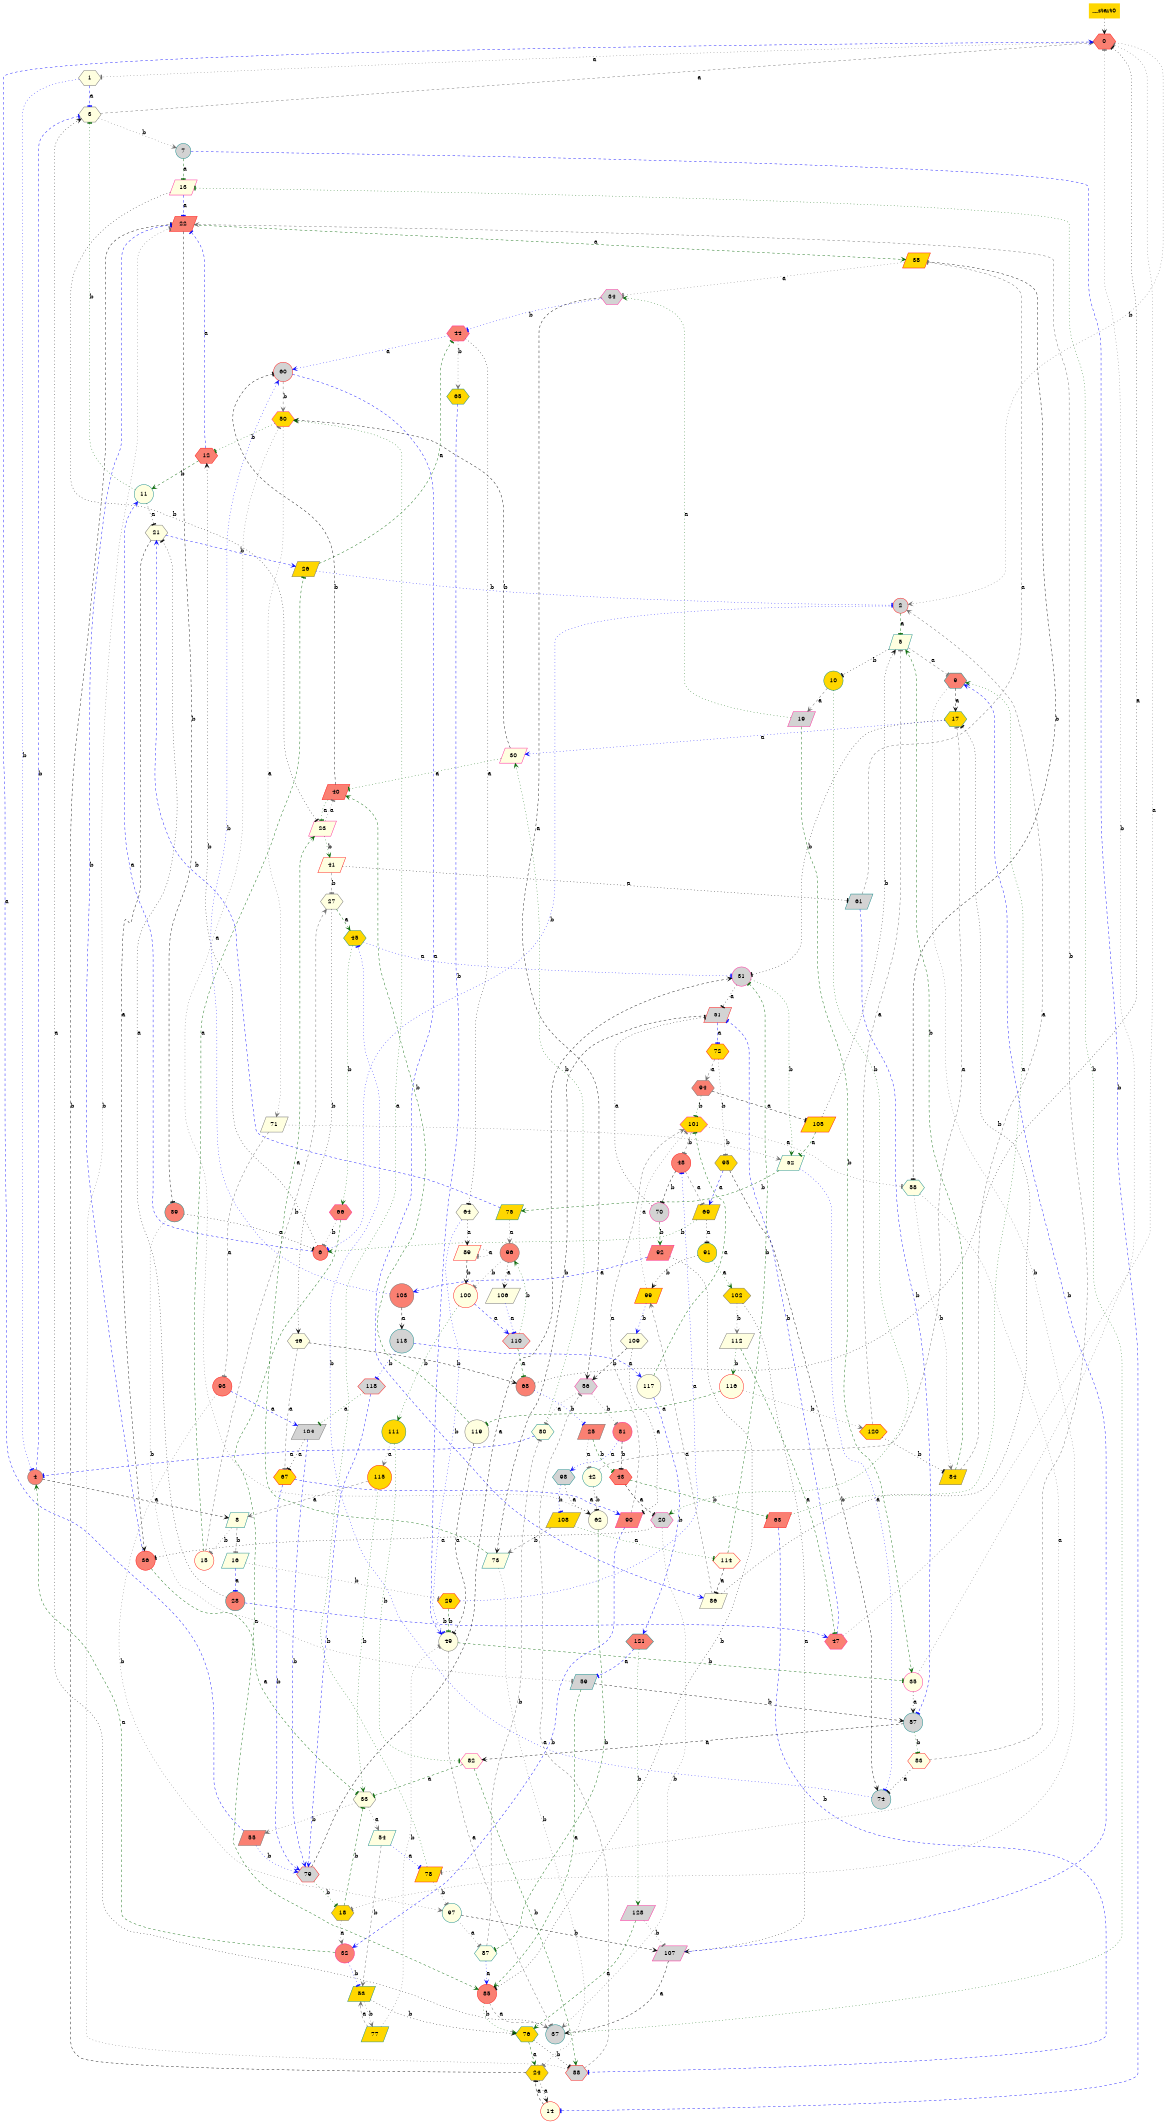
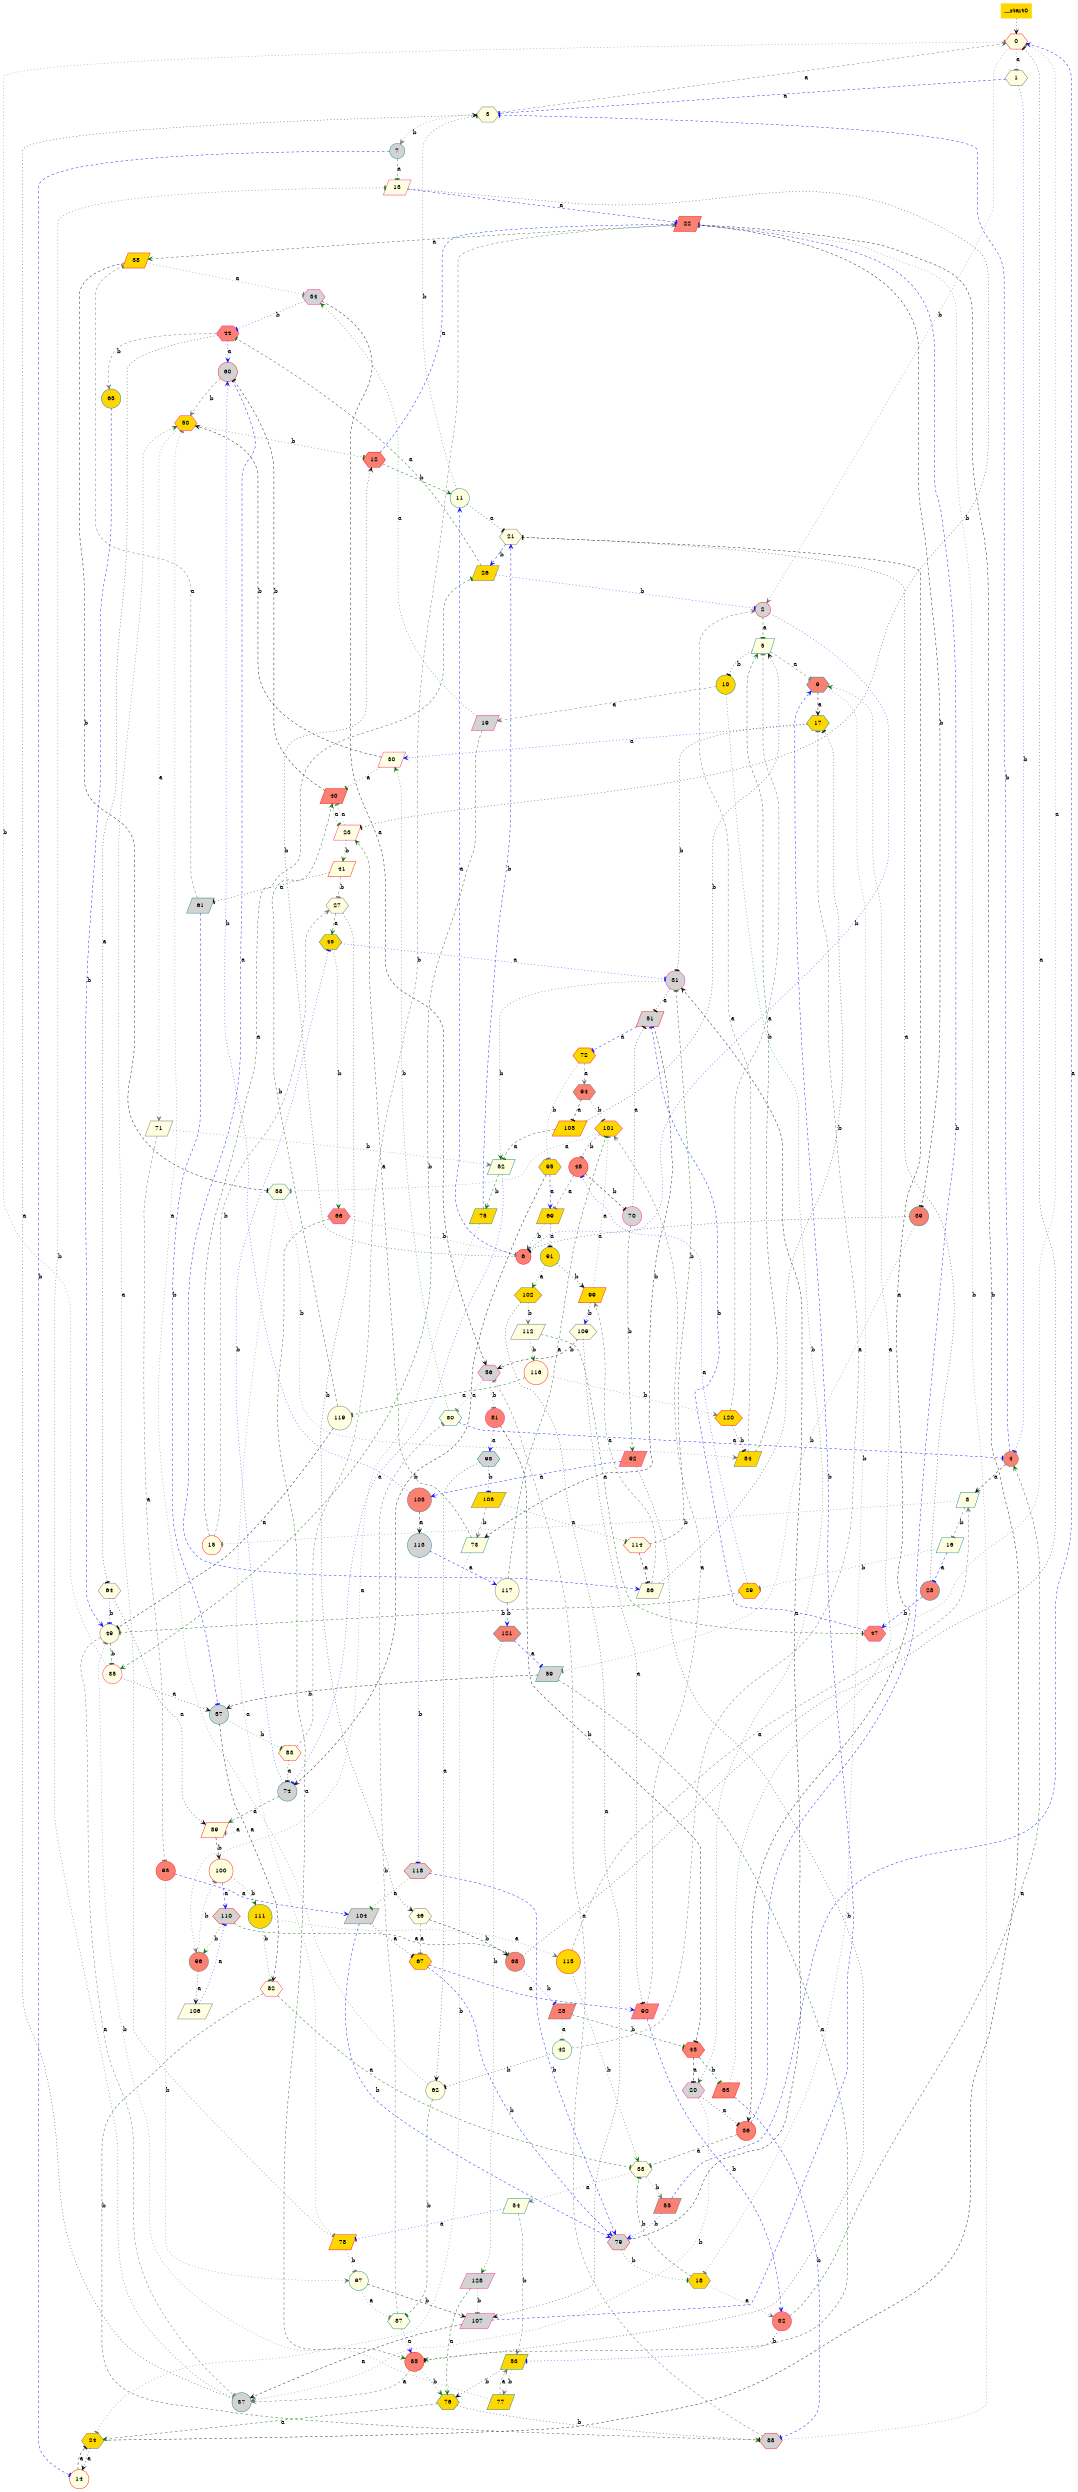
node "0": fillcolor salmon -> lightyellow
edge "44" -> "65": style dotted -> dashed
node "65": shape hexagon -> circle
edge "74" -> "89": added, label "a"
